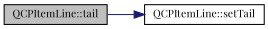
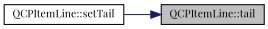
edge "QCPItemLine::tail" -> "QCPItemLine::setTail": reversed
